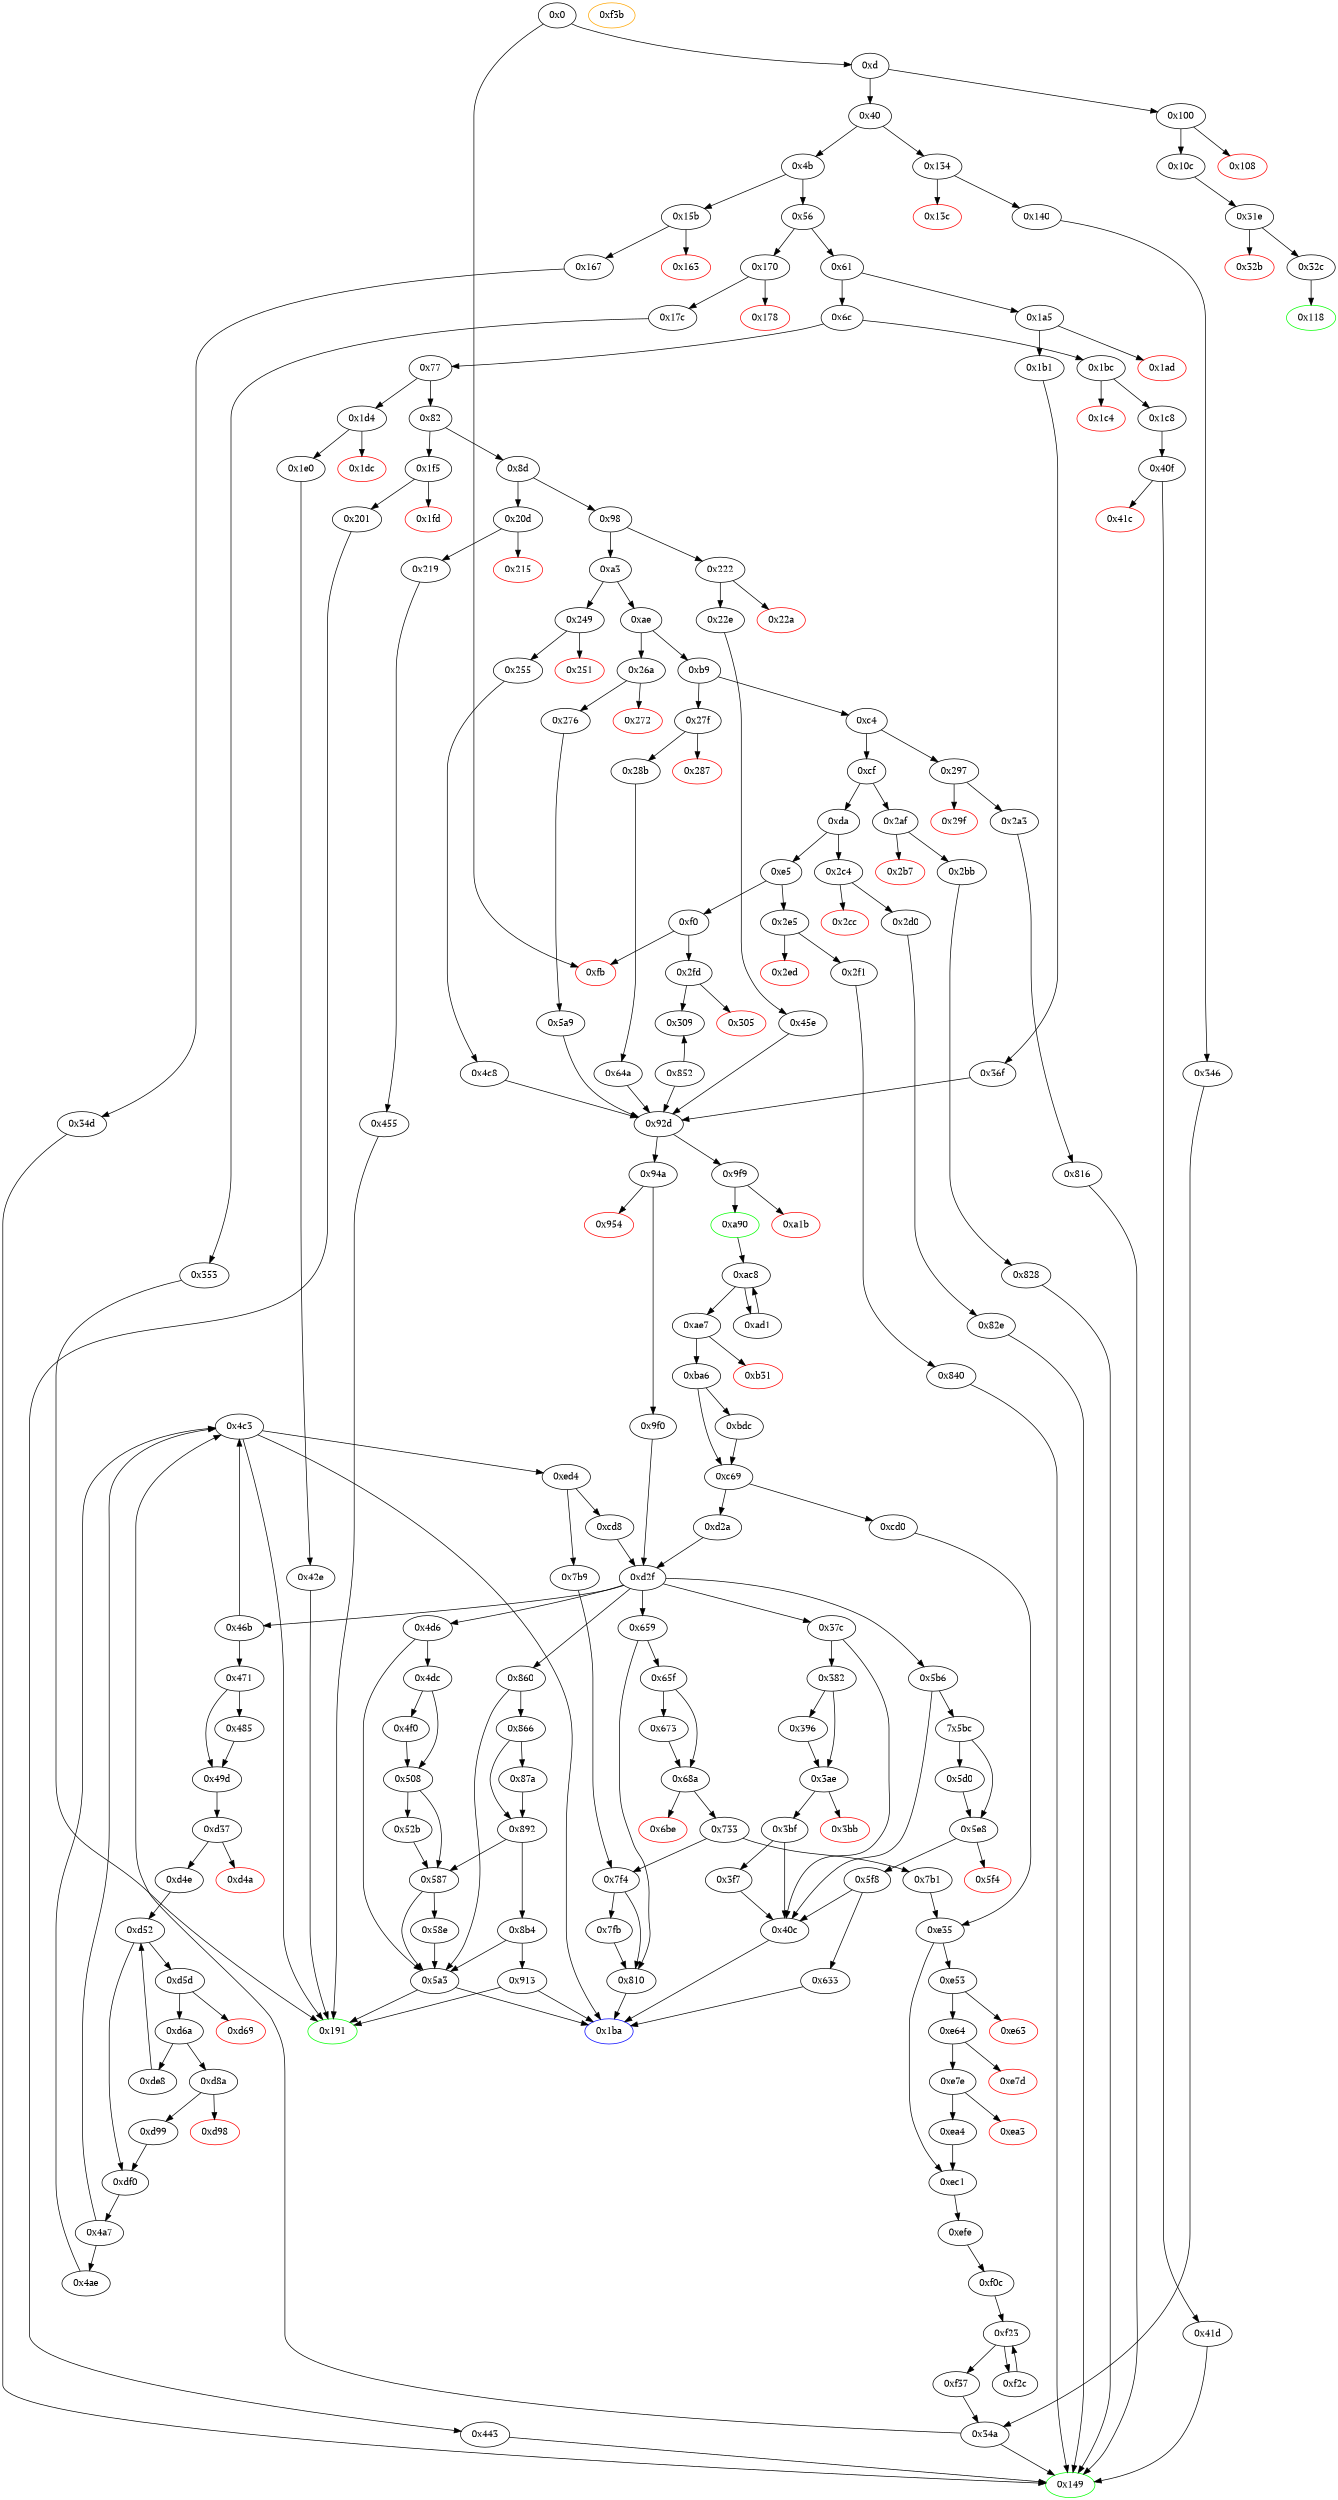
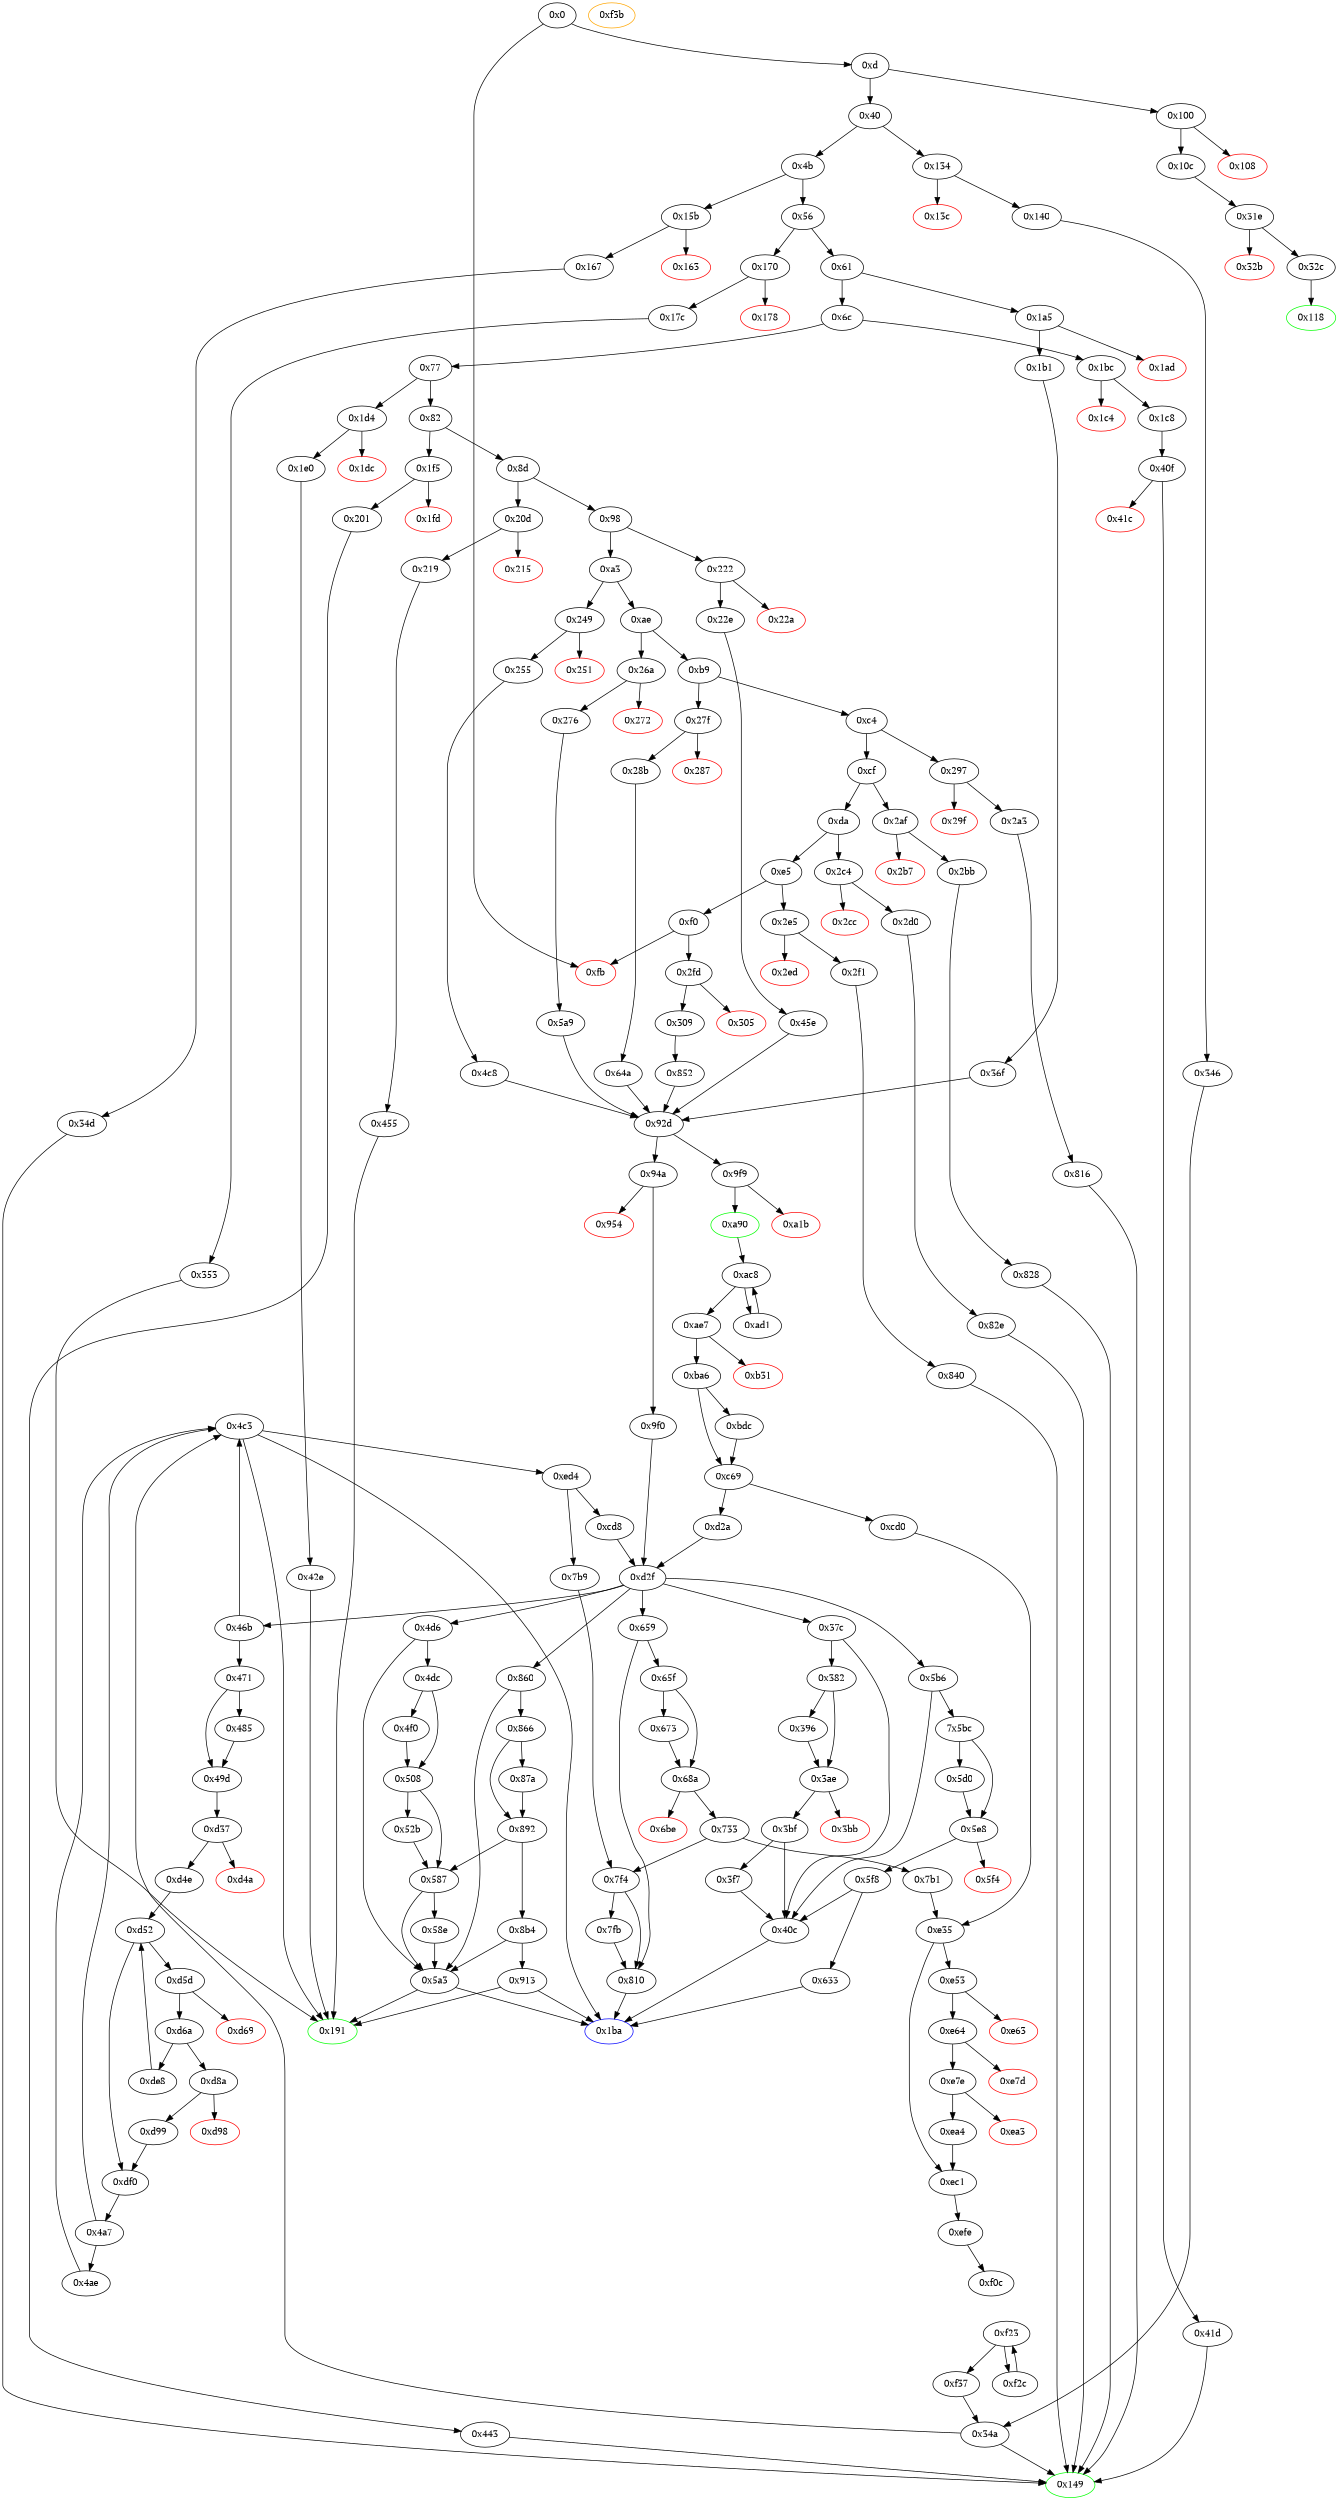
edge "0x852" -> "0x309": reversed
edge "0xf0c" -> "0xf23": removed
